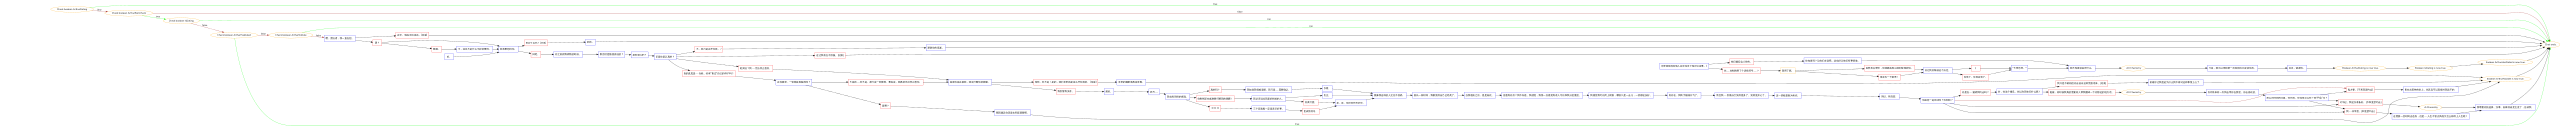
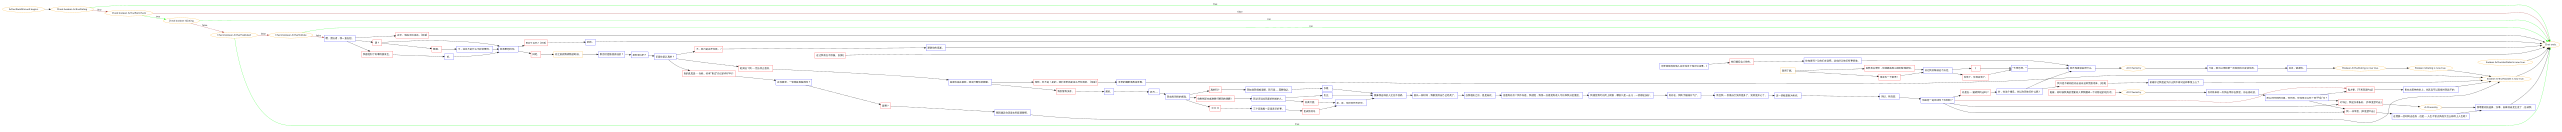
node "ArthurRank5Convo3 begins.": added
node "我感觉到了有事情要发生。": added
node "你之前跟我调情的时候。": color blue -> orange
edge "还是你是认真的？" -> "这让我有点不舒服。[结束]": removed
edge "Boolean IsDating is now true." -> "Boolean ArthurHasDated is now true.": now "Boolean IsDating is now true." -> "Boolean ArthurNoDate is now true."
node "你……你刚刚用了个表情符号……？": removed
node "不是的……对不起。那只是一种掩饰。事实是，我真的无法停止想你。": removed
edge "对，你这个傻瓜。你以为我在问什么呢？" -> "抱歉，有时候我真的需要有人帮我翻译一下你那边的地方话。": now "对，你这个傻瓜。你以为我在问什么呢？" -> "我不知道该说些什么。"
